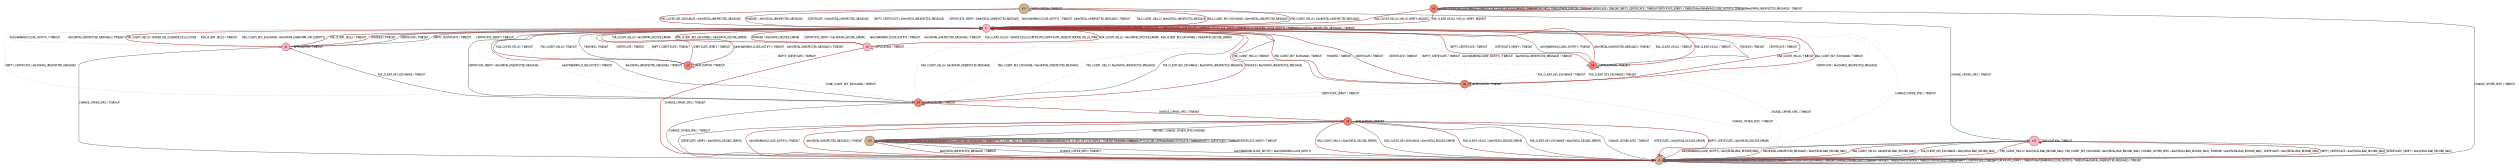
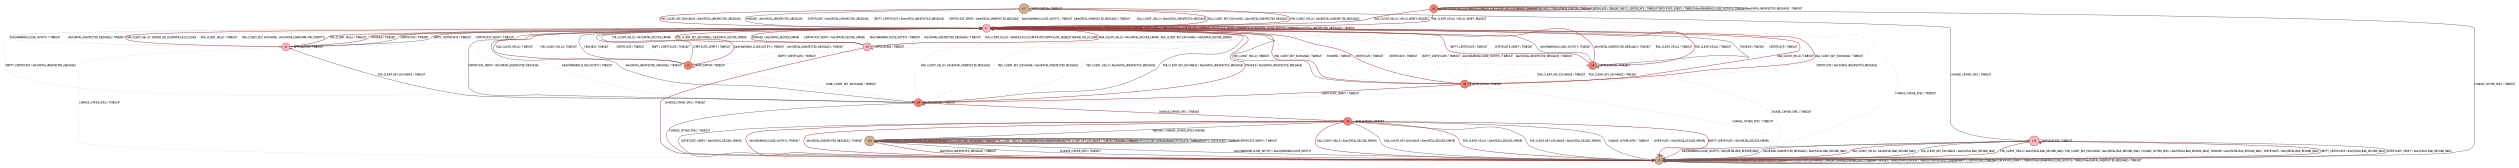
edge "s8" -> "s4": style dotted -> bold
edge "s2" -> "s5": style bold -> dotted
